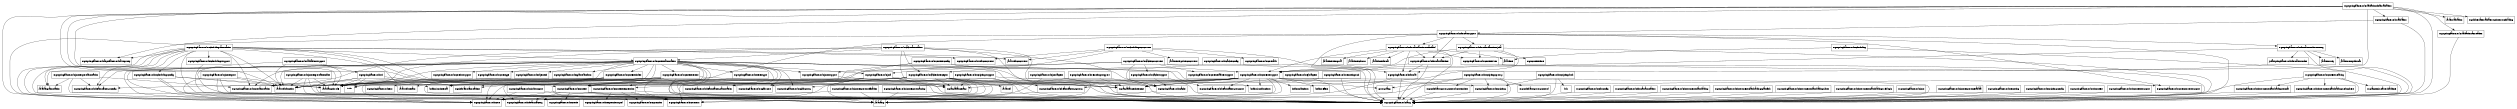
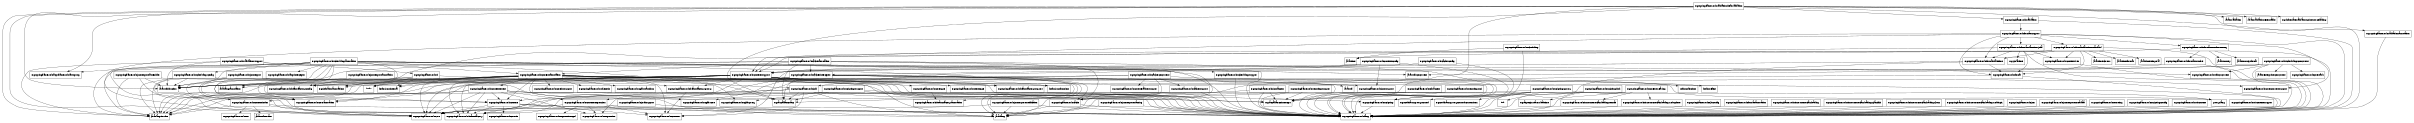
node "javax_validation_executable": added
node "org_context_time": label "org_context_time" -> "org_joda_time"
node "joda_springframework_format_number": label "joda_springframework_format_number" -> "org_springframework_format_number"
edge "org_springframework_context_annotation" -> "org_springframework_beans_factory_annotation": now "org_springframework_core_type" -> "org_springframework_beans_factory_annotation"
node "org_springframework_aop_interceptor": added
edge "org_springframework_context_index" -> "java_util_function": reversed
edge "org_codehaus_groovy_control_customizers" -> "org_springframework_lang": now "org_springframework_cache" -> "org_springframework_lang"
